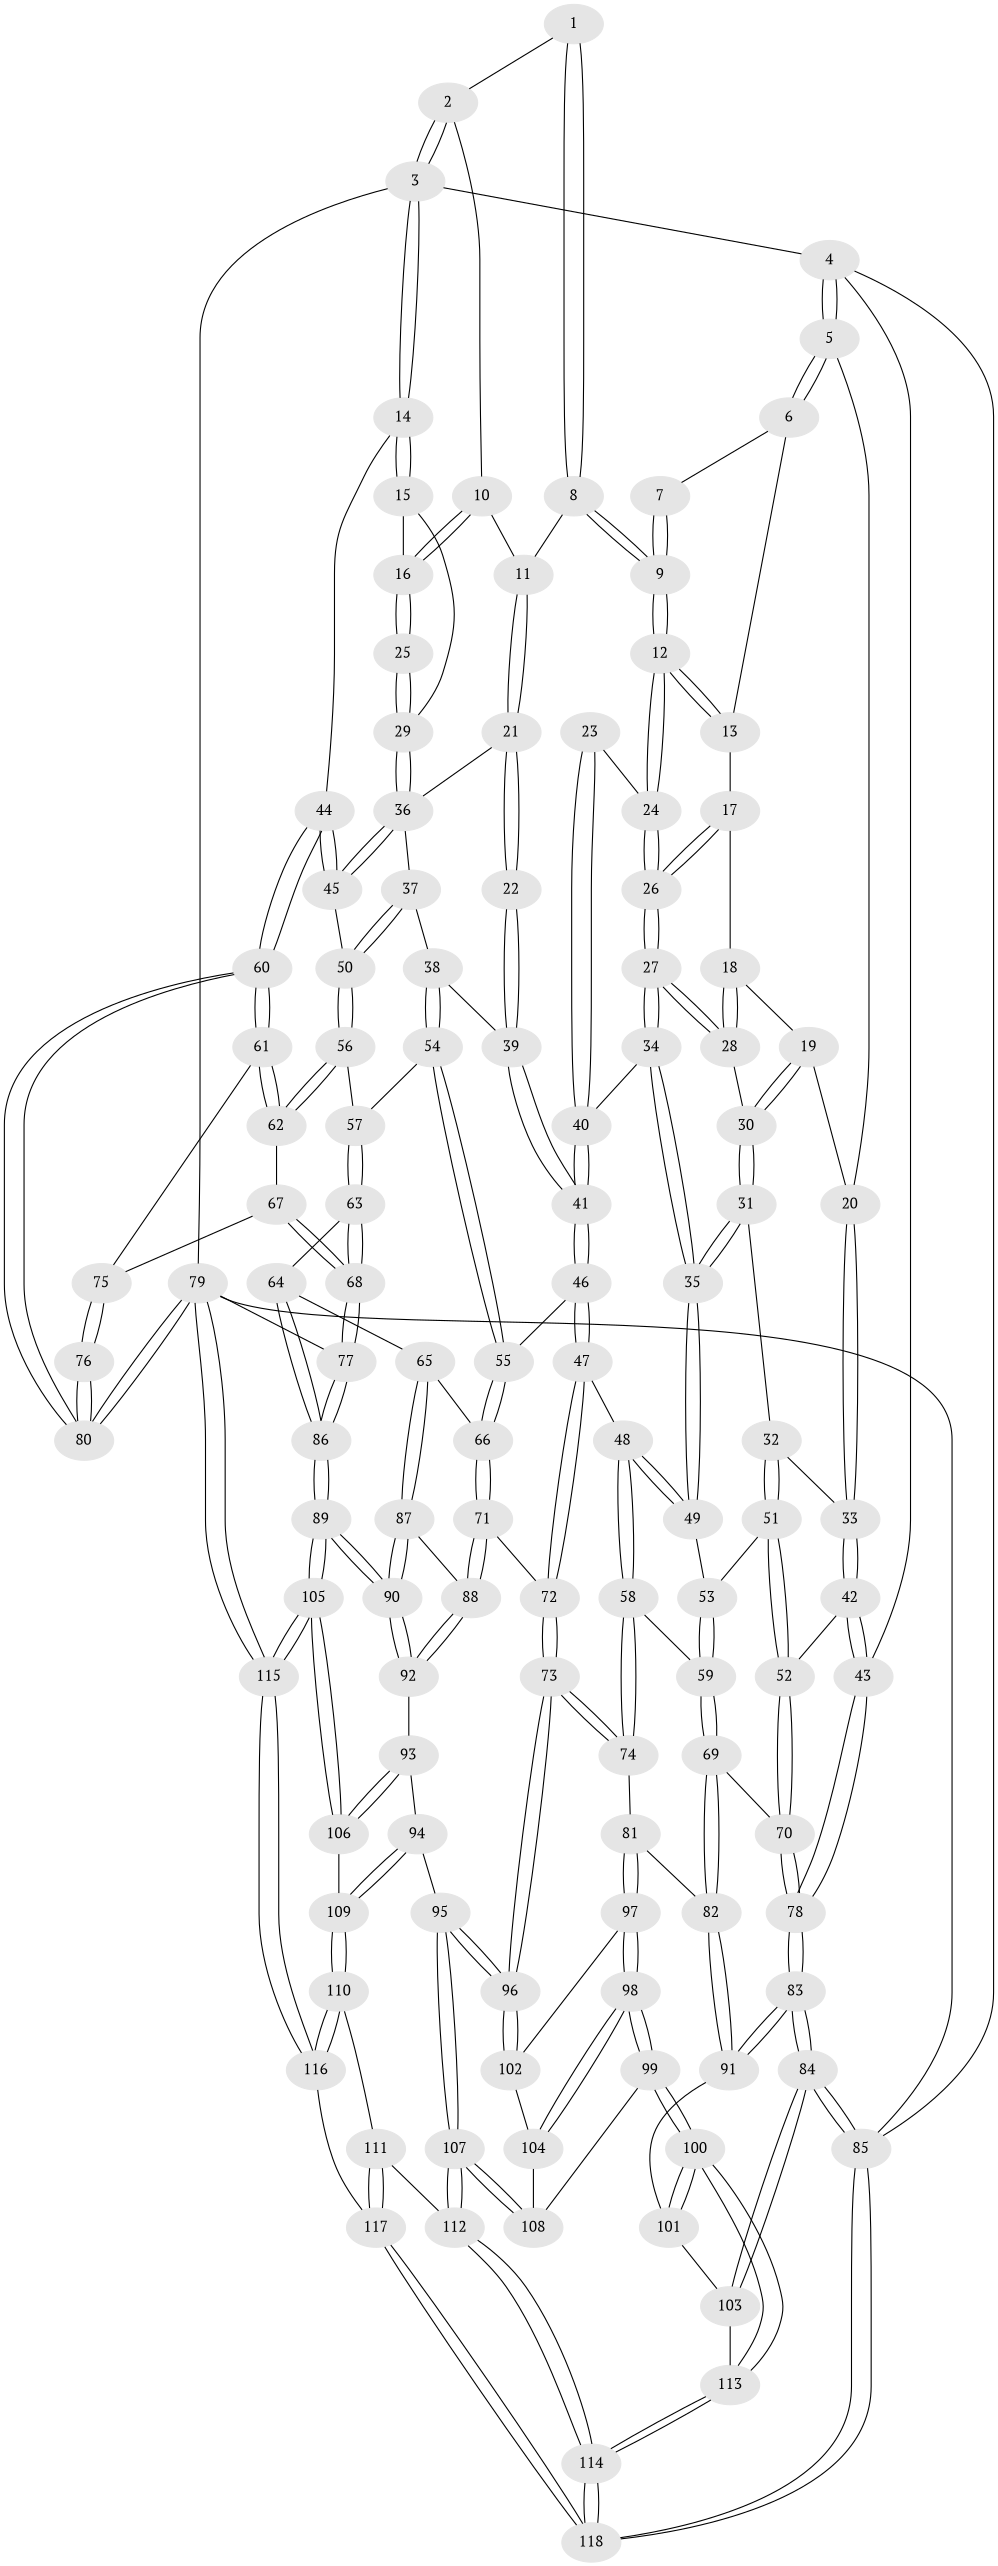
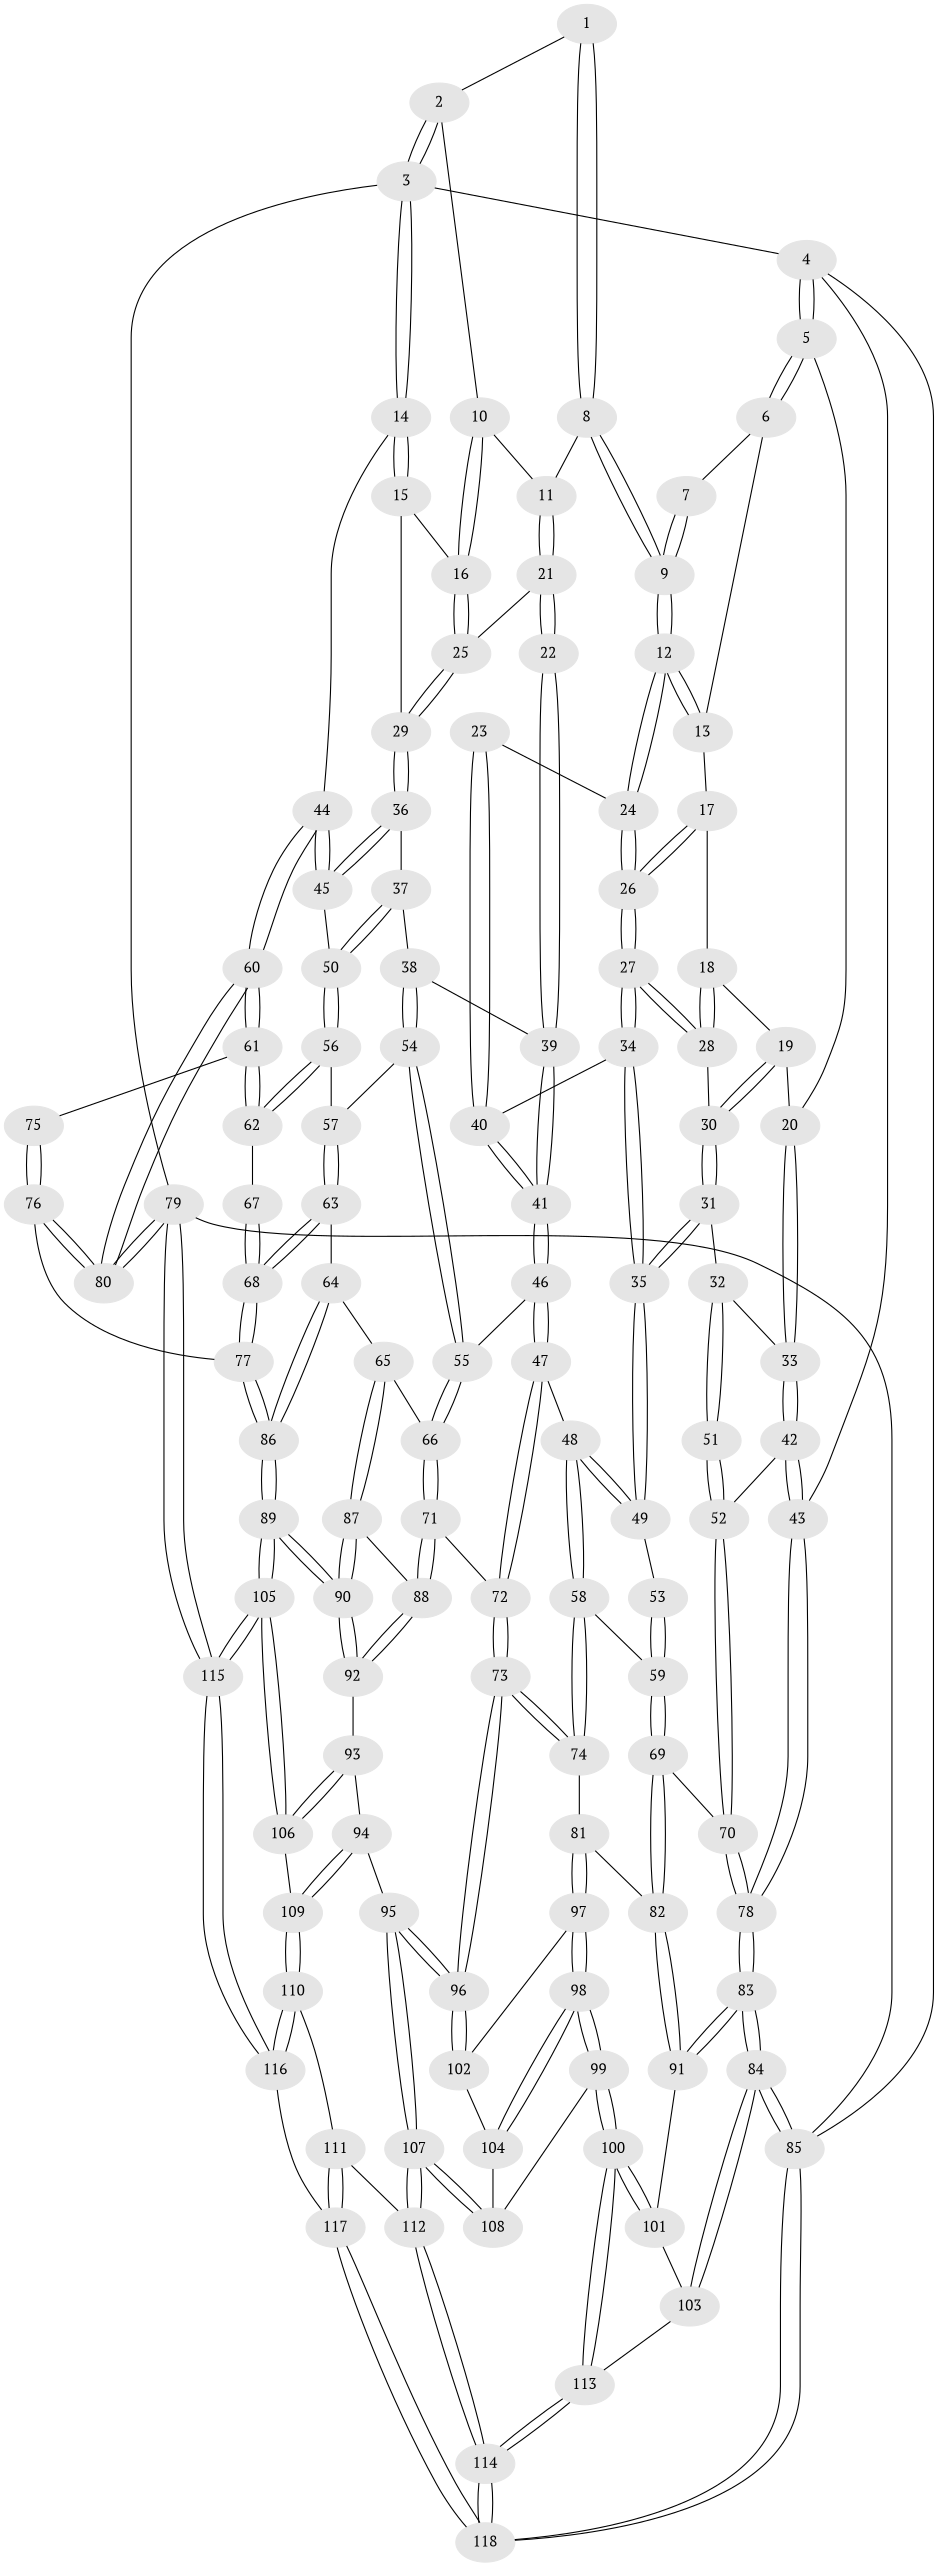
edge "21" -- "36": now "21" -- "25"
edge "67" -- "75": removed
edge "79" -- "77": now "76" -- "77"
edge "51" -- "53": removed
